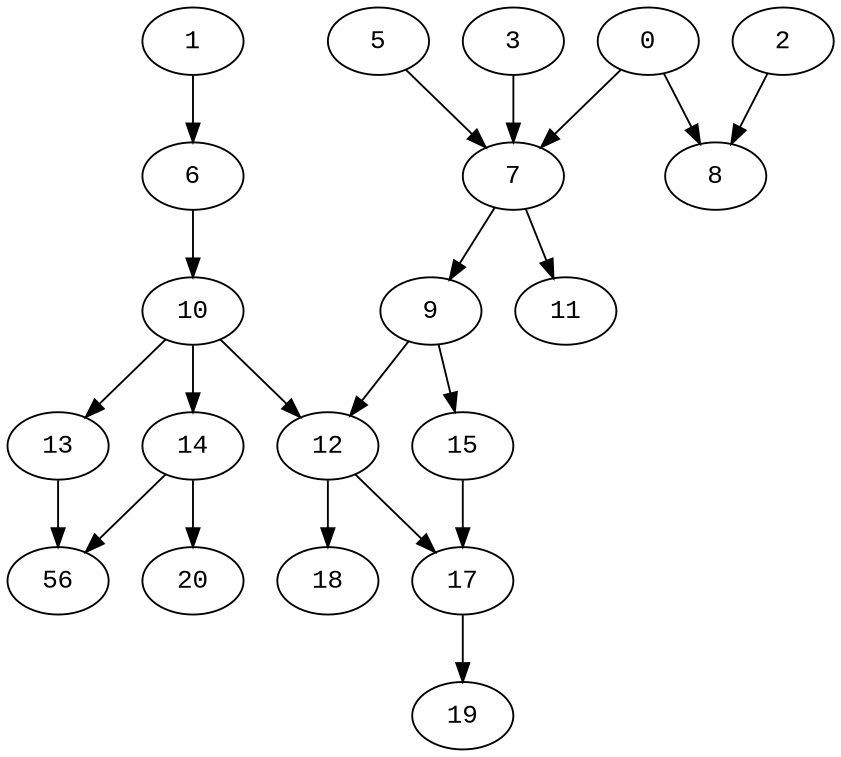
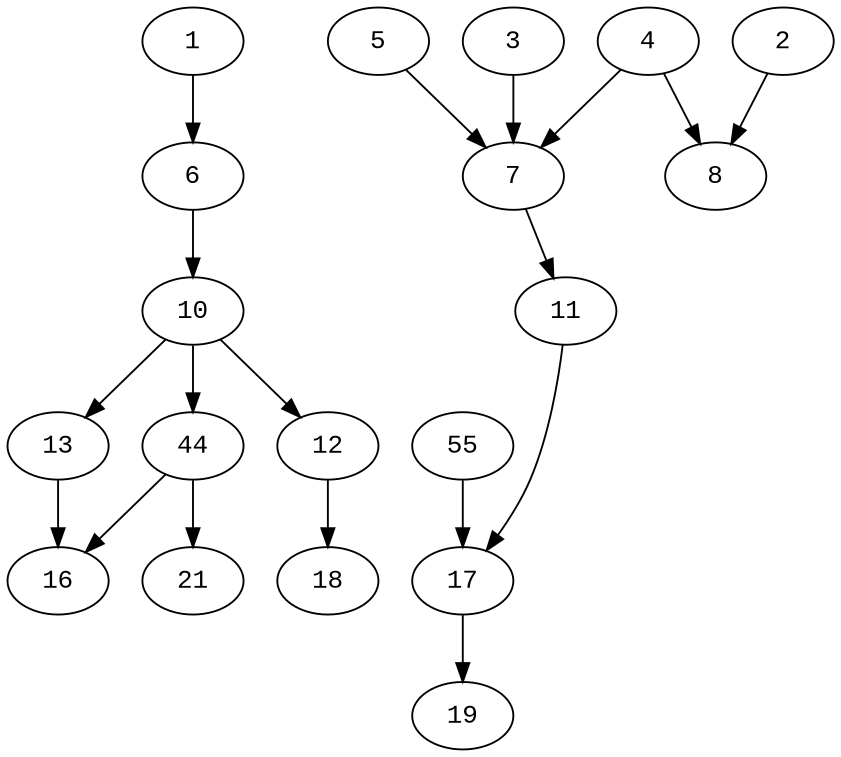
node "0": label "0" -> "4"
node "9": removed
node "14": label "14" -> "44"
node "15": label "15" -> "55"
edge "12" -> "17": now "11" -> "17"
node "56": label "56" -> "16"
node "20": label "20" -> "21"
